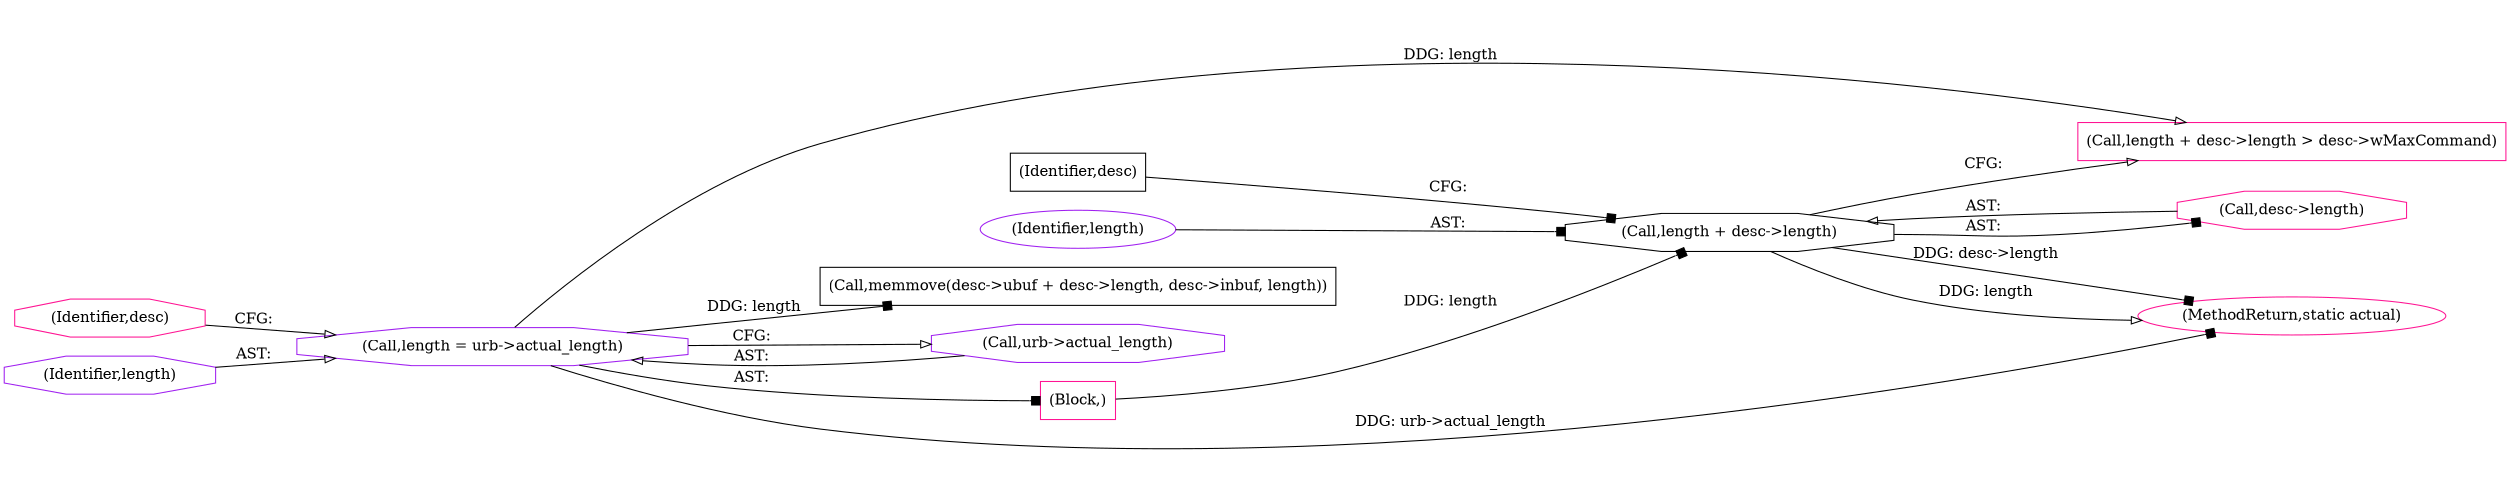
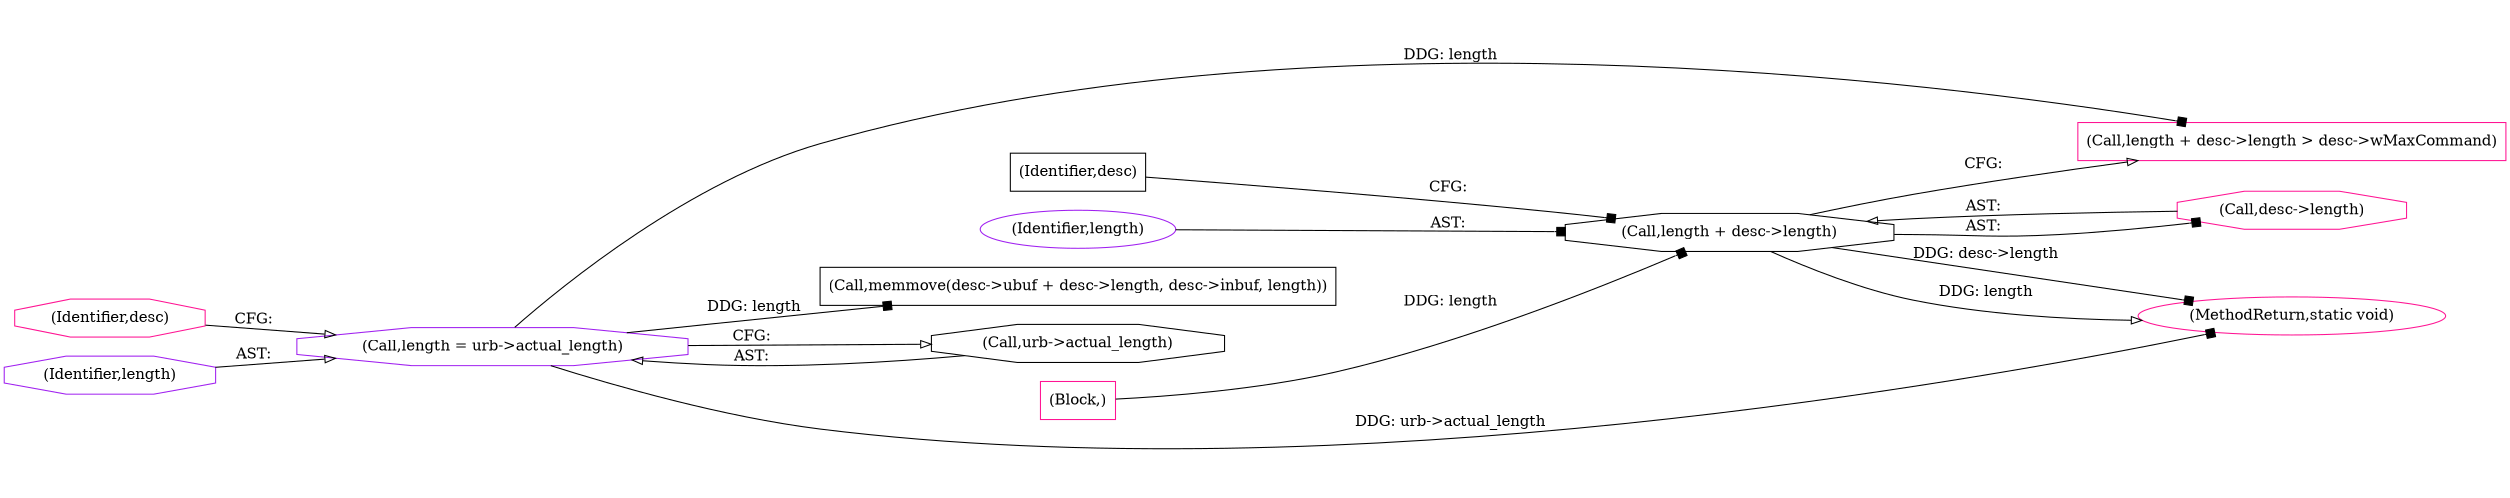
edge "(Call,length = urb->actual_length)" -> "(Call,length + desc->length > desc->wMaxCommand)": arrowhead onormal -> box
node "(MethodReturn,static actual)": label "(MethodReturn,static actual)" -> "(MethodReturn,static void)"
node "(Call,urb->actual_length)": color purple -> black
edge "(Call,length = urb->actual_length)" -> "(Block,)": removed, label "AST:"
